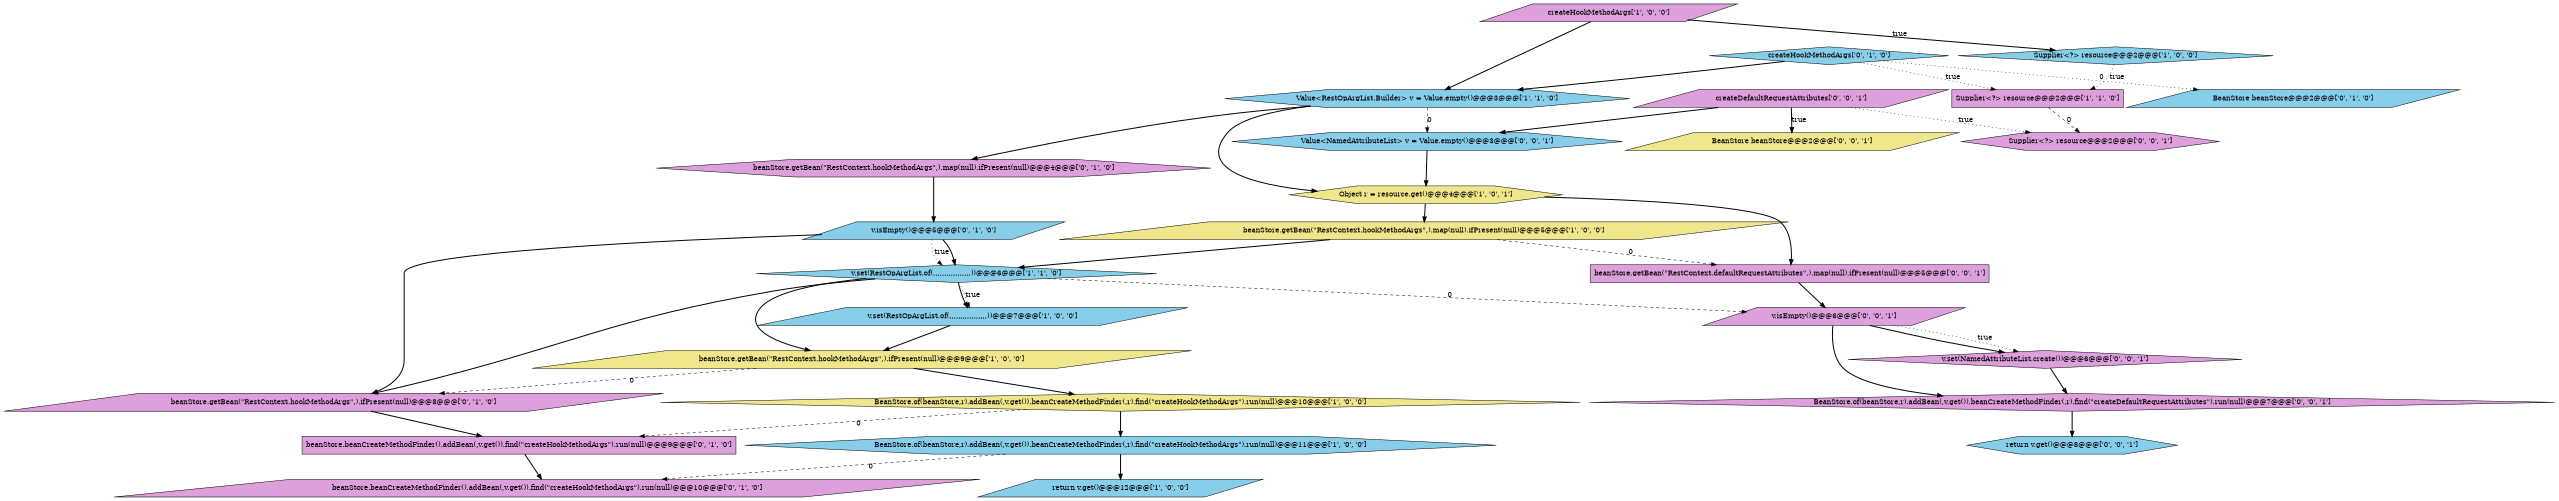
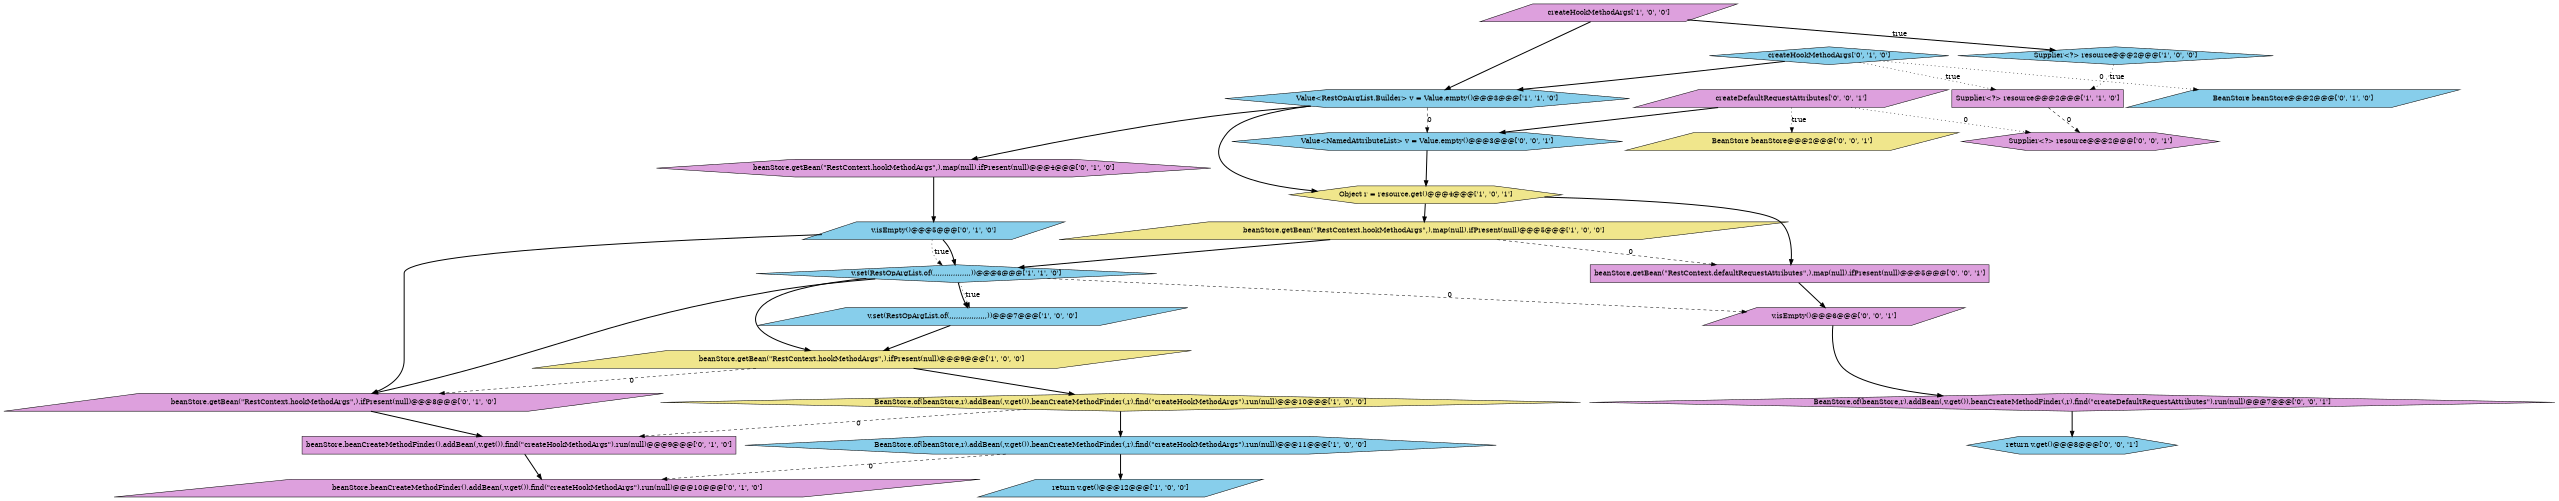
edge "createDefaultRequestAttributes['0', '0', '1']" -> "BeanStore beanStore@@@2@@@['0', '0', '1']": style bold -> dotted
edge "createDefaultRequestAttributes['0', '0', '1']" -> "Supplier<?> resource@@@2@@@['0', '0', '1']": label "true" -> "0"
node "v.set(NamedAttributeList.create())@@@6@@@['0', '0', '1']": removed
